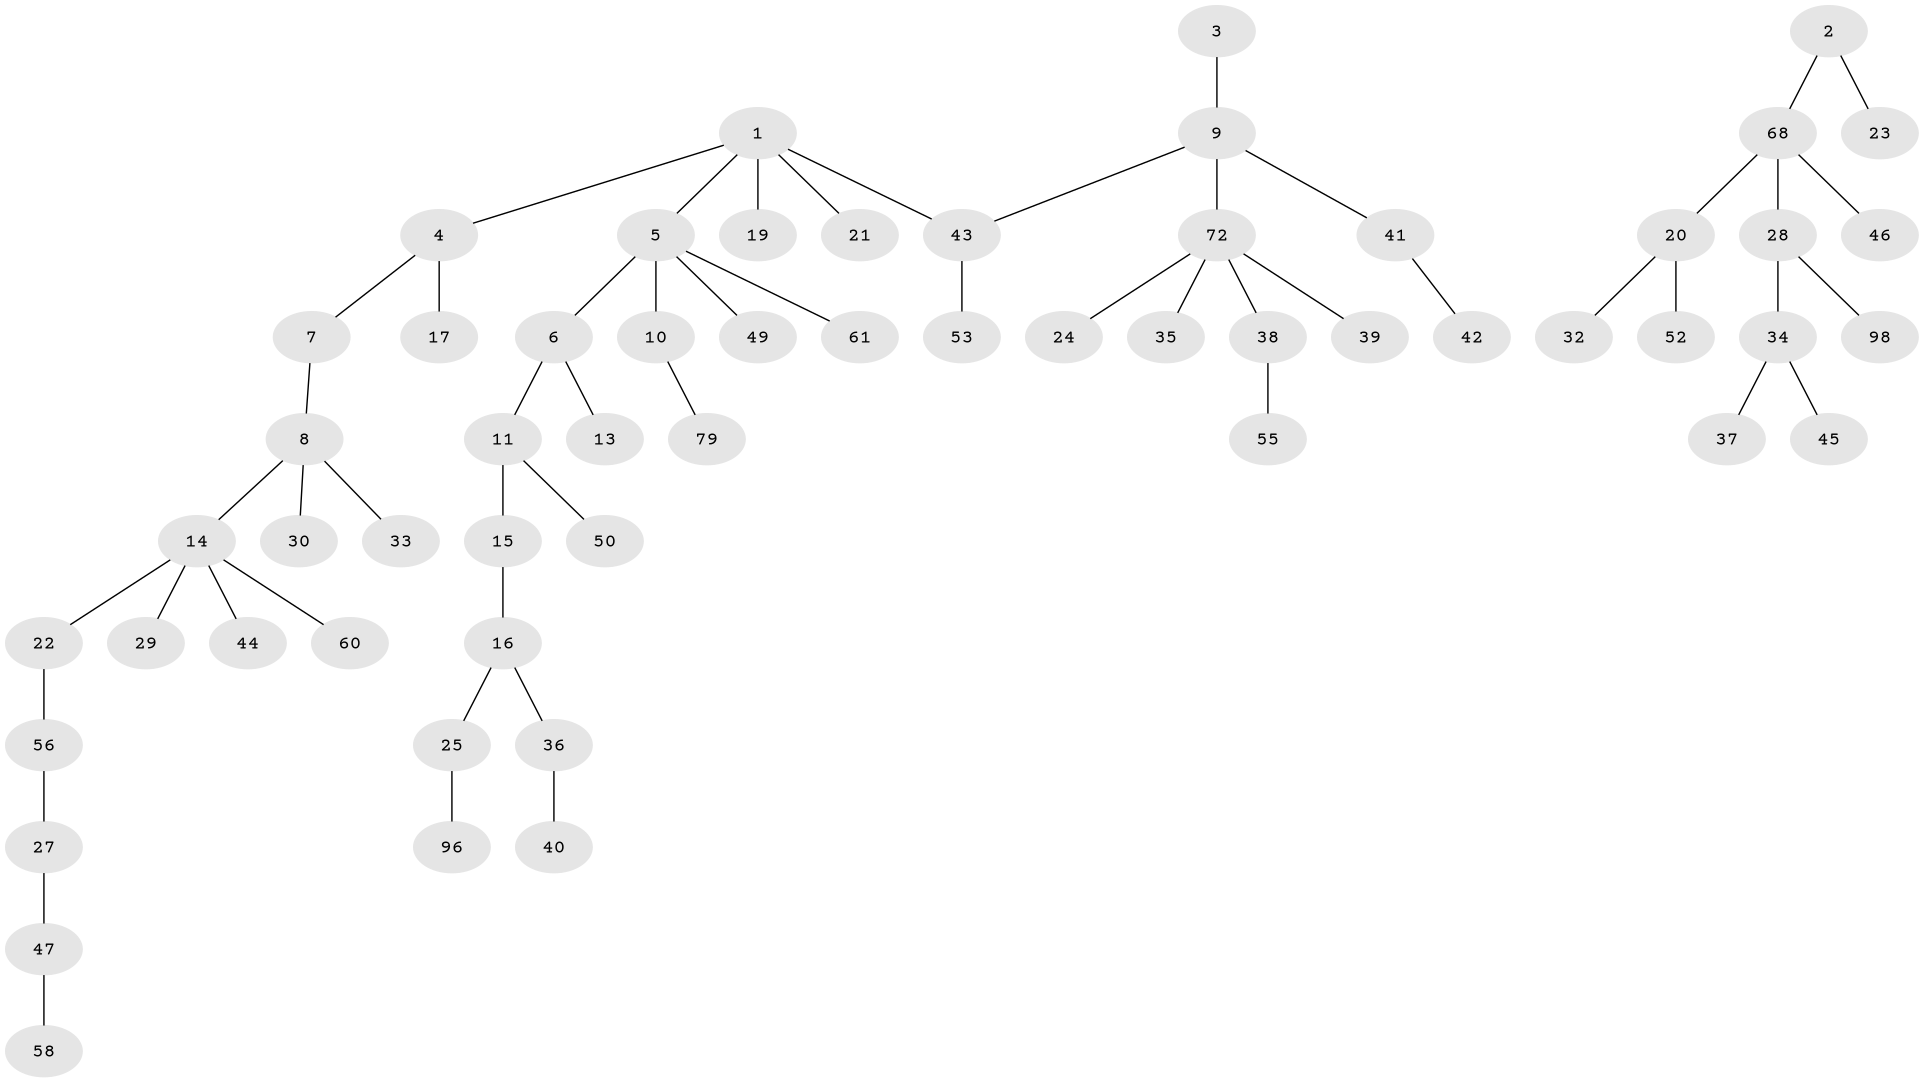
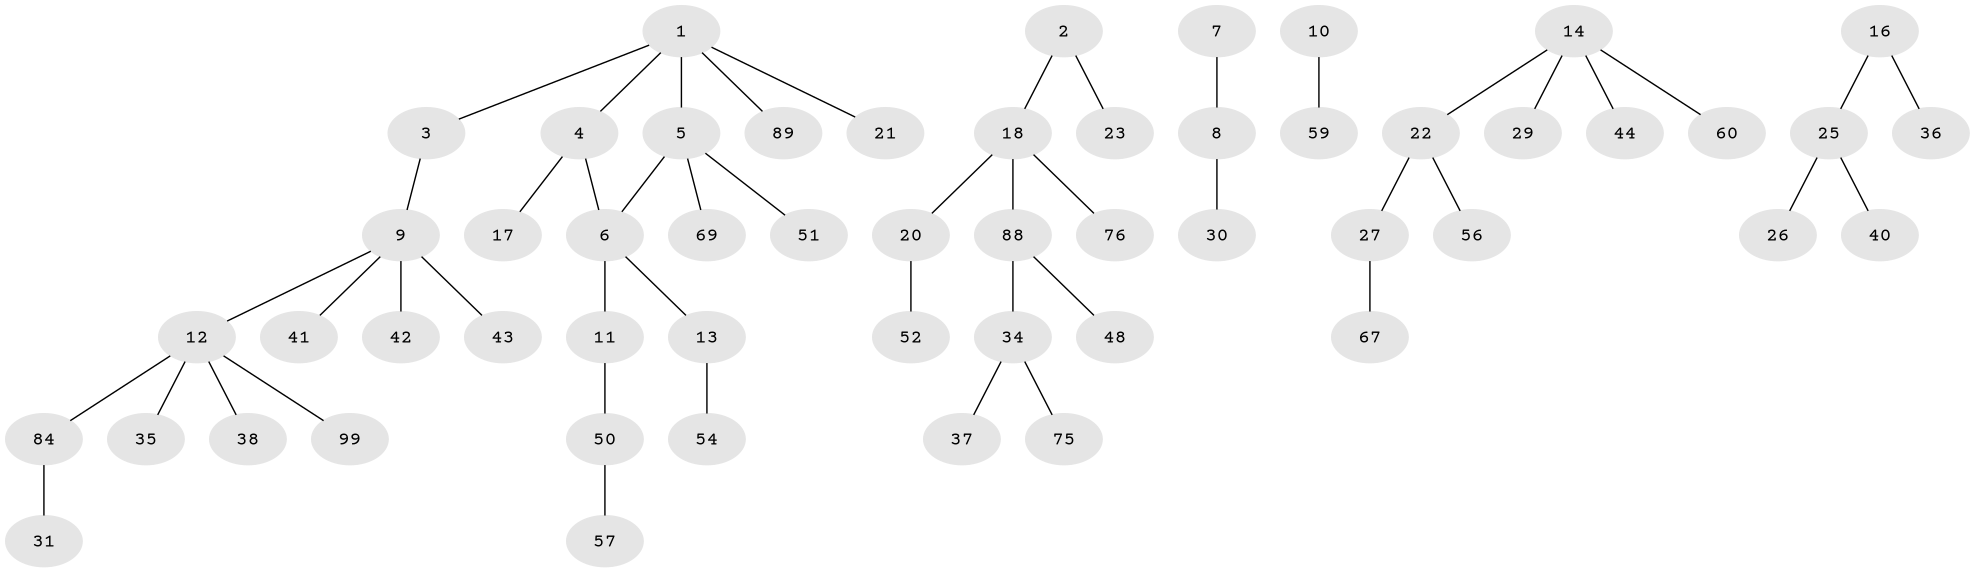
node "68": label "68" -> "18"
edge "1" -- "43": now "1" -- "3"
node "19": label "19" -> "89"
node "72": label "72" -> "12"
node "28": label "28" -> "88"
node "46": label "46" -> "76"
edge "4" -- "7": now "4" -- "6"
edge "5" -- "10": removed
edge "41" -- "42": now "9" -- "42"
node "49": label "49" -> "69"
node "61": label "61" -> "51"
node "53": removed
node "24": label "24" -> "84"
node "39": label "39" -> "99"
node "32": removed
node "98": label "98" -> "48"
node "54": added
node "79": label "79" -> "59"
node "55": removed
node "45": label "45" -> "75"
edge "8" -- "14": removed
node "31": added
node "33": removed
node "15": removed
node "57": added
edge "56" -- "27": now "22" -- "27"
edge "36" -- "40": now "25" -- "40"
node "96": label "96" -> "26"
node "47": label "47" -> "67"
node "58": removed
